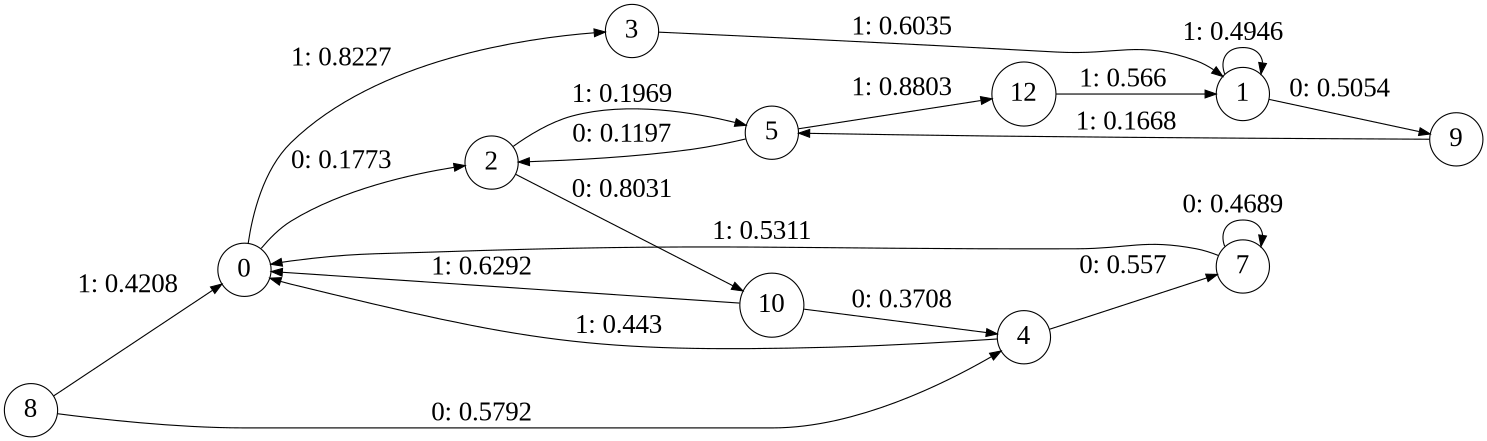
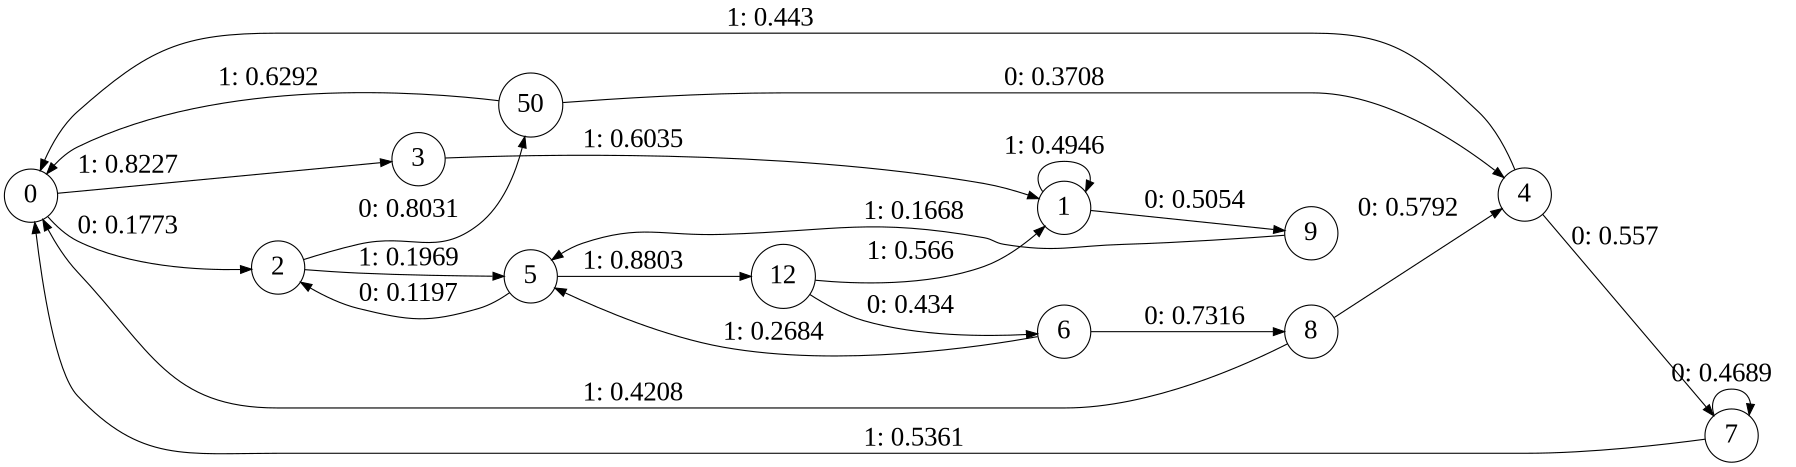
edge "7" -> "0": label "1: 0.5311   " -> "1: 0.5361   "
node "10": label "10" -> "50"
node "6": added
